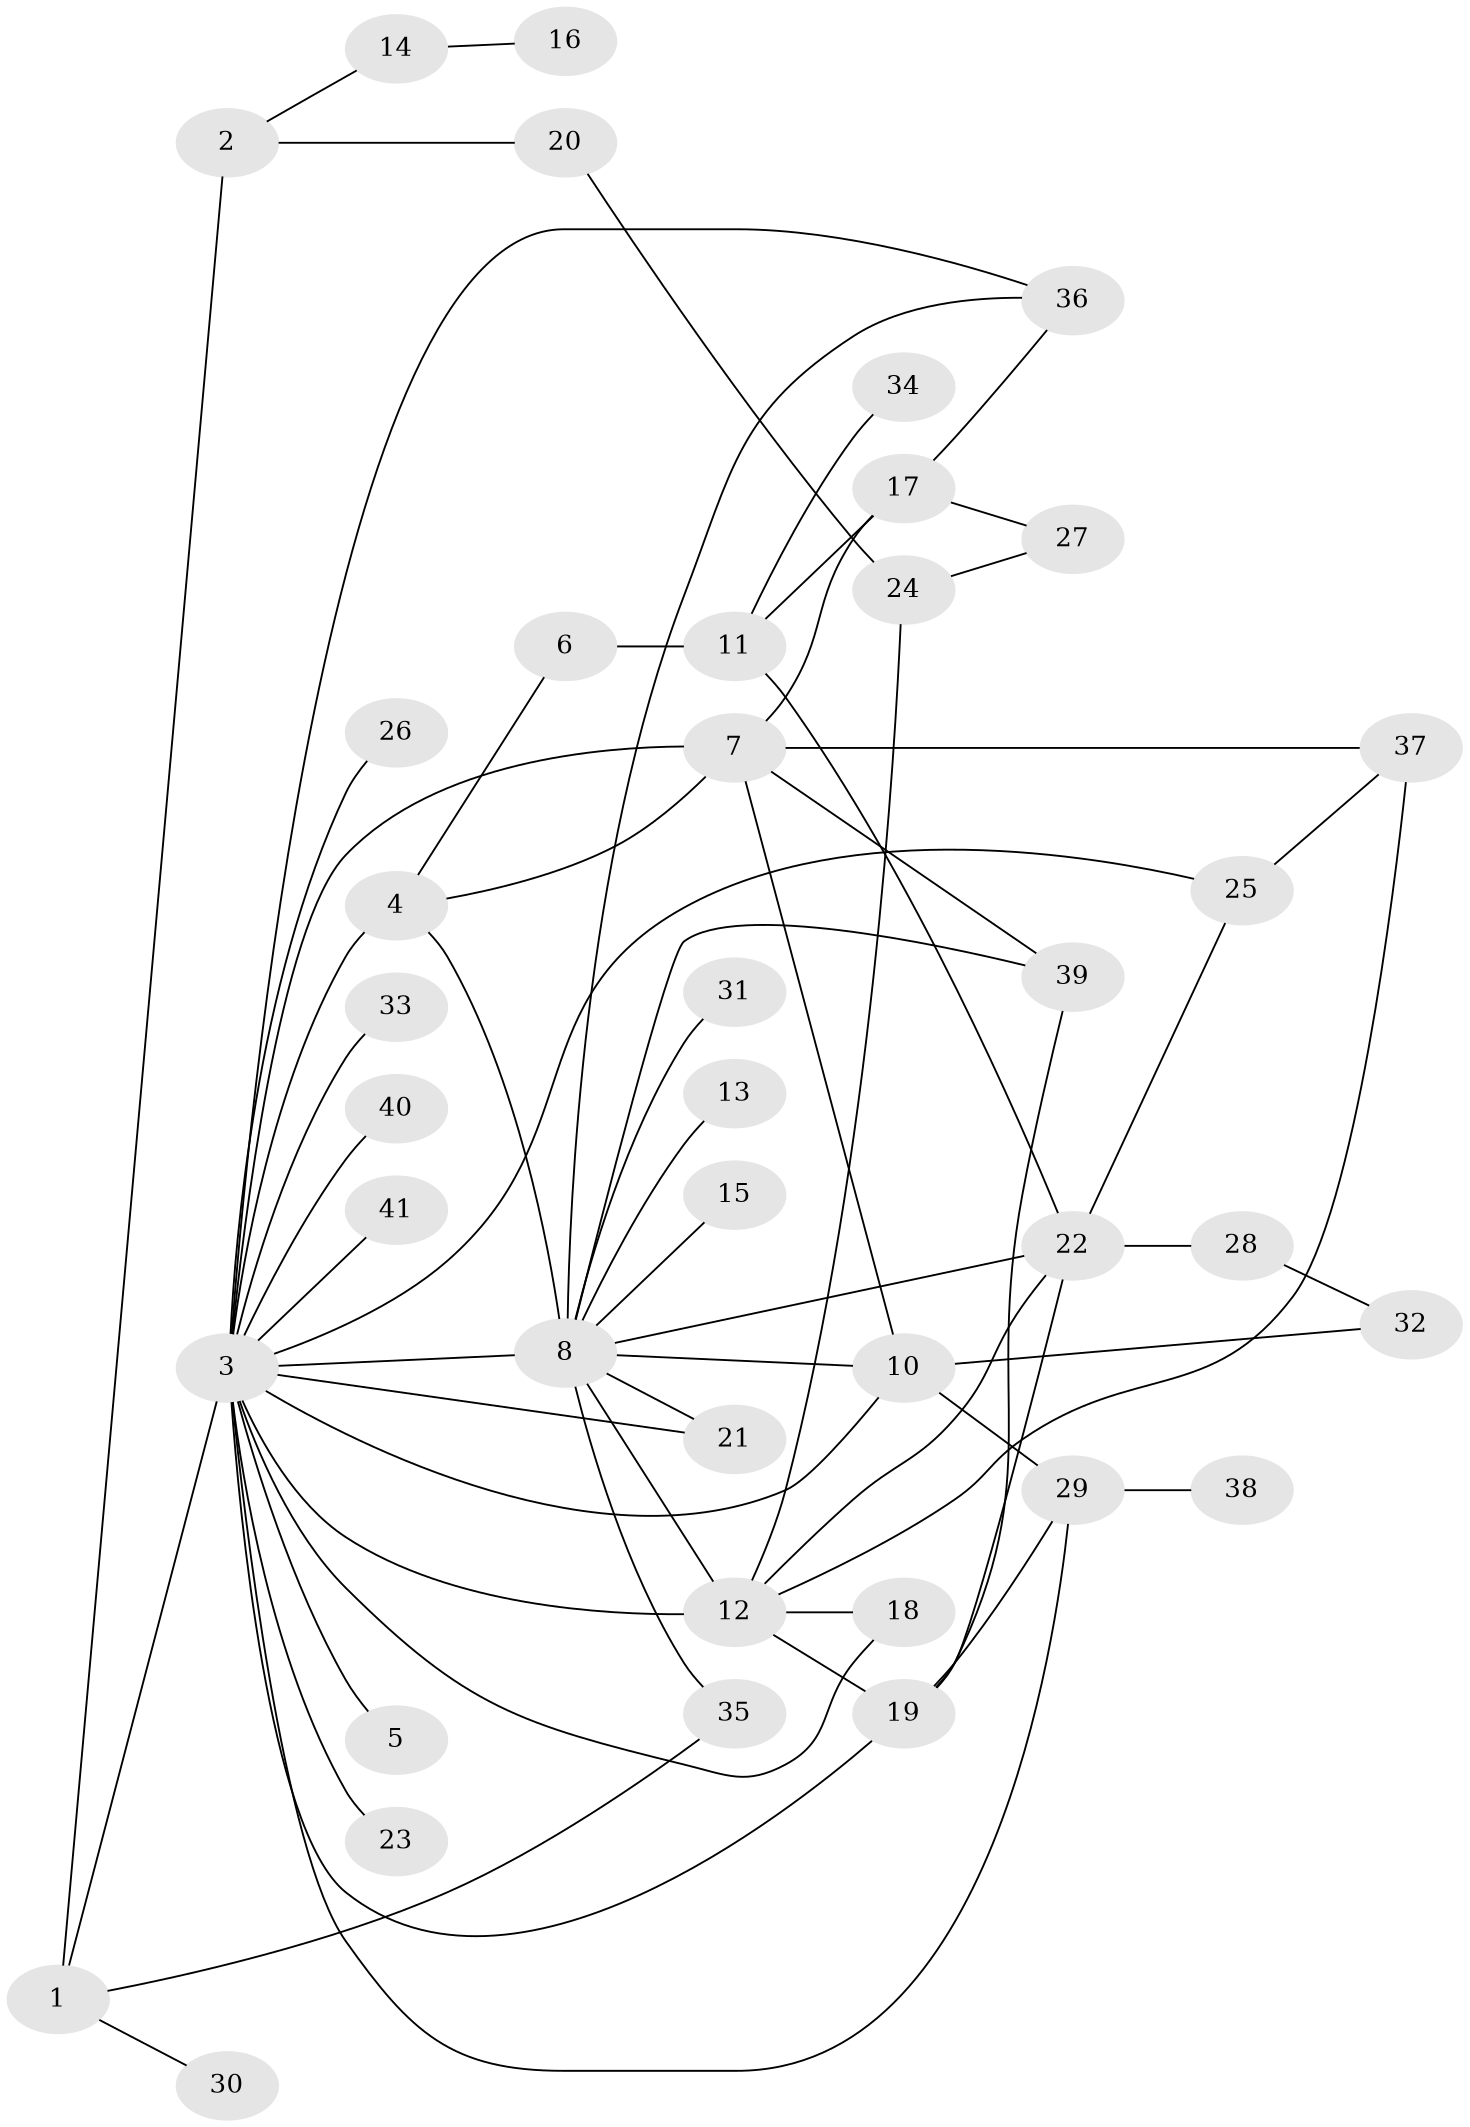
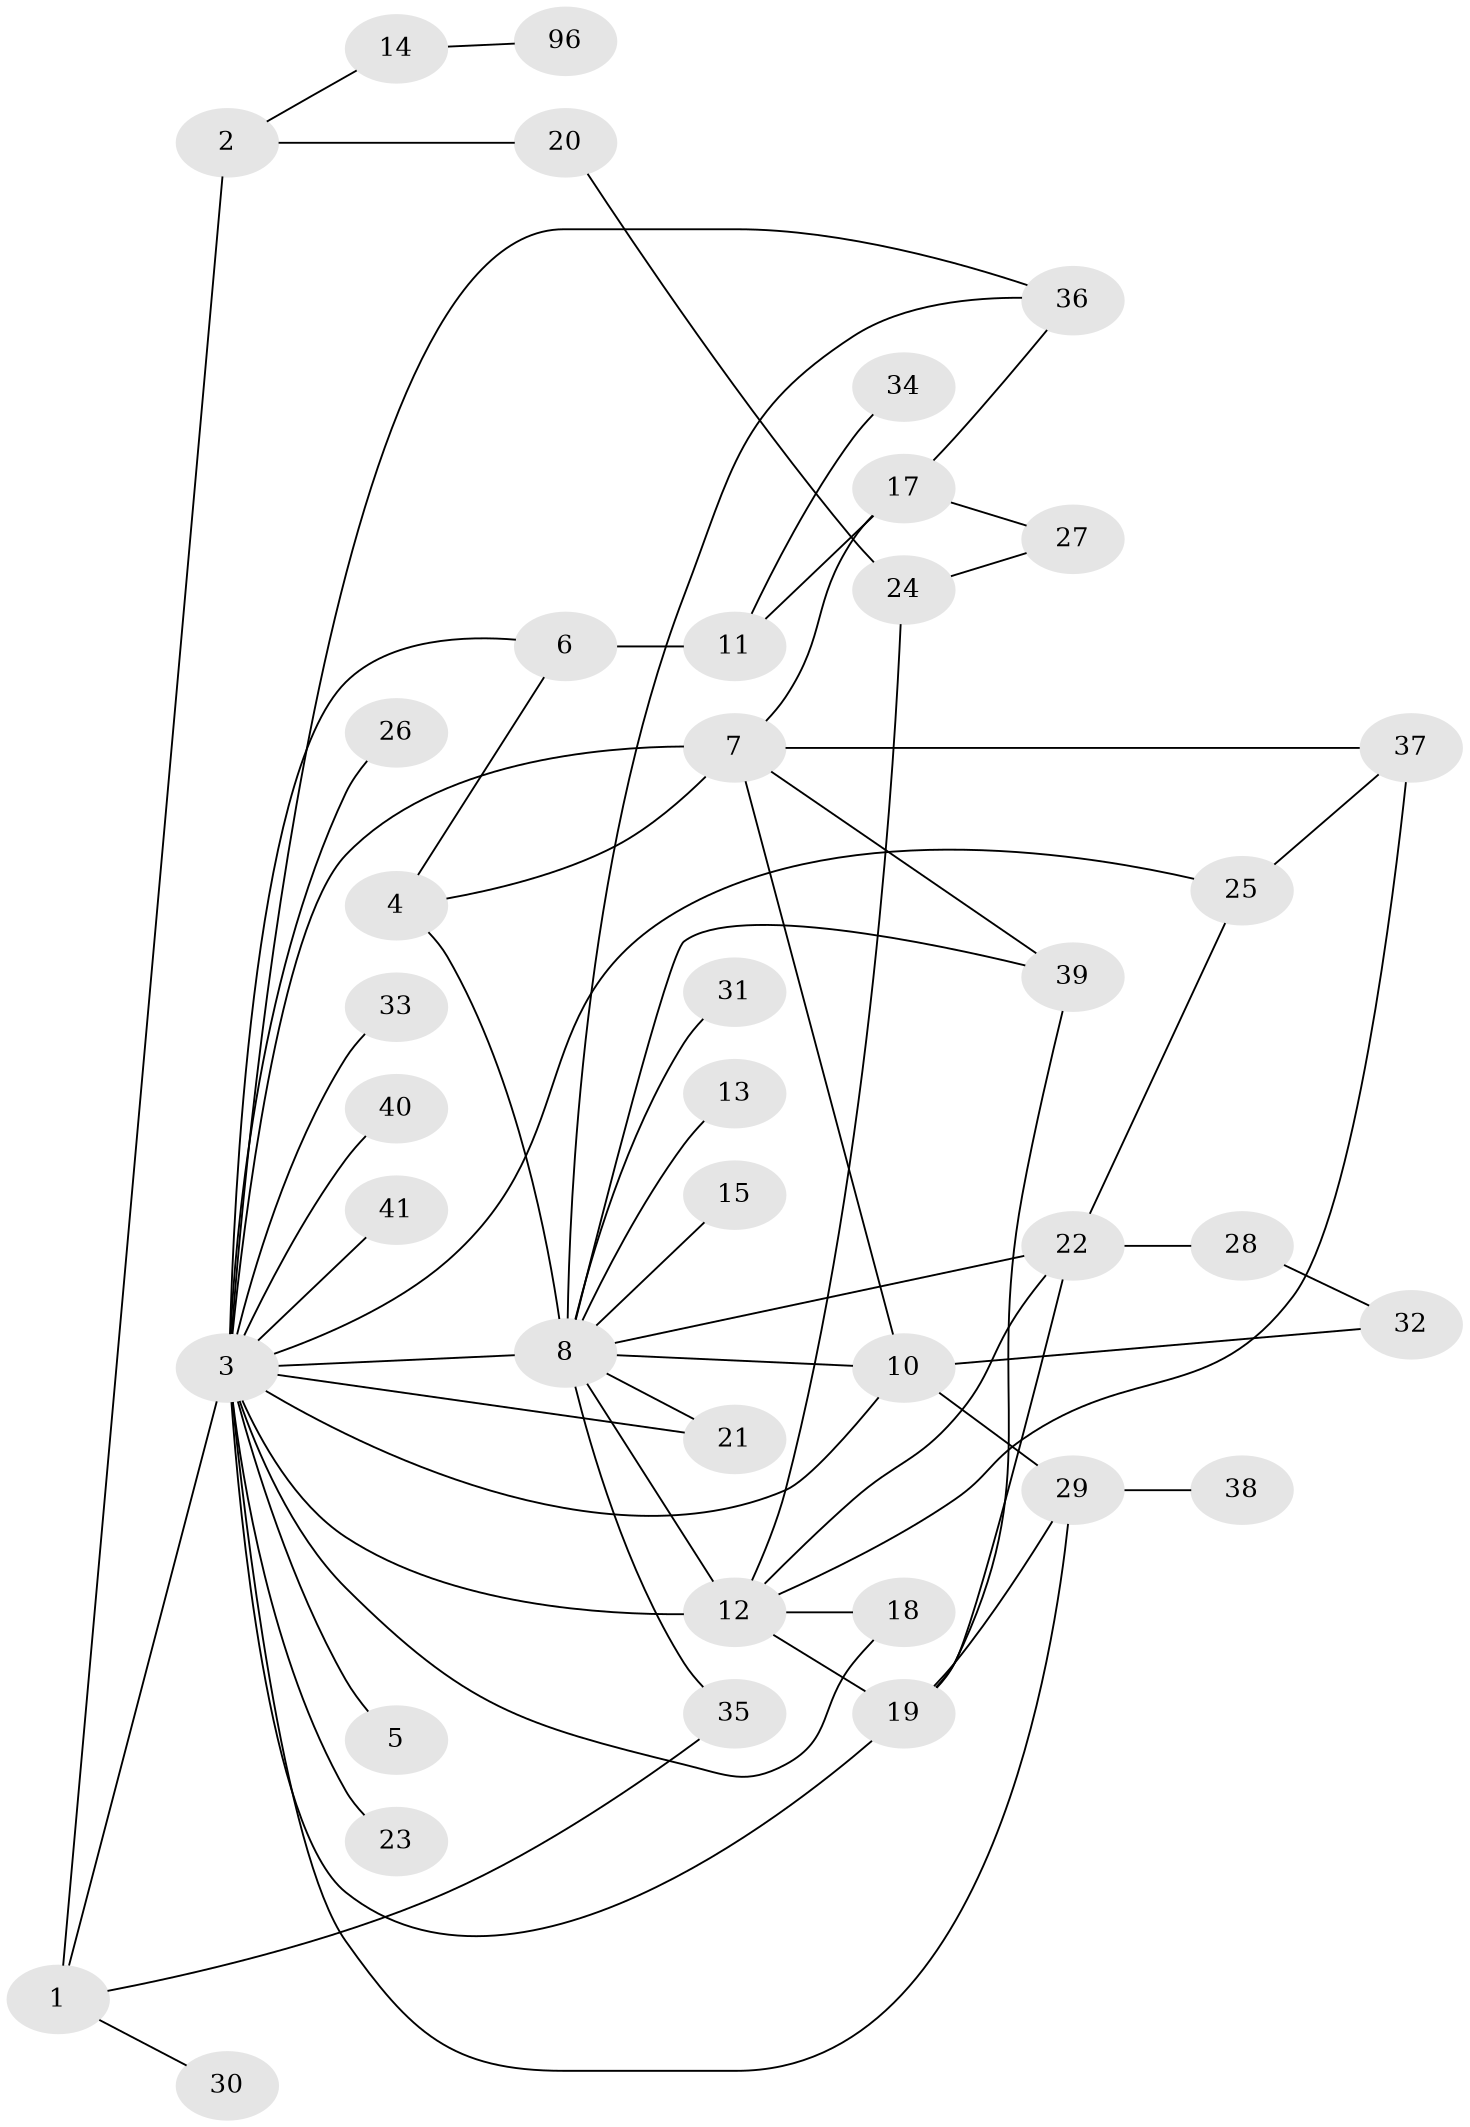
node "16": label "16" -> "96"
edge "11" -- "22": removed
edge "4" -- "3": now "6" -- "3"
